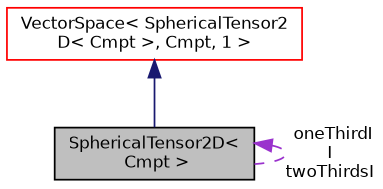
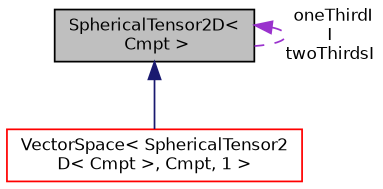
edge "SphericalTensor2D< Cmpt >" -> "VectorSpace< SphericalTensor2 D< Cmpt >, Cmpt, 1 >": reversed
